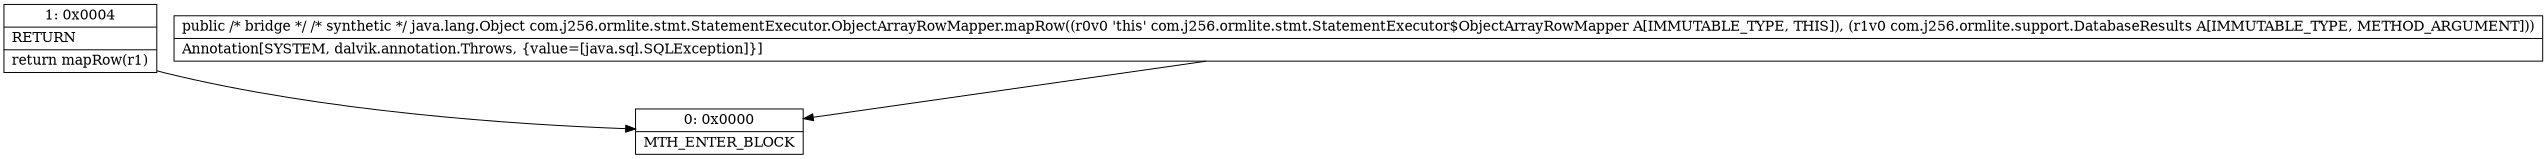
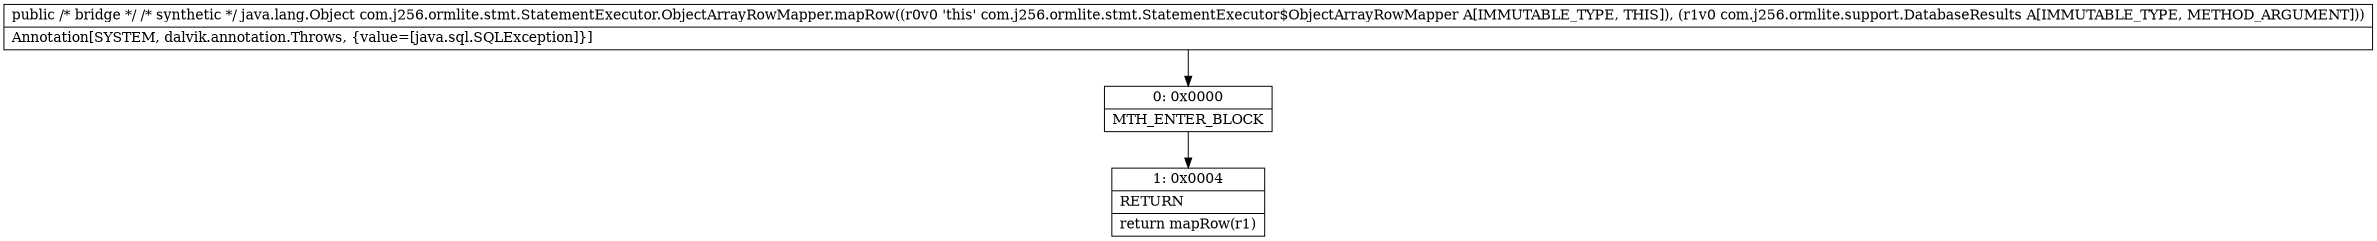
edge "1: 0x0004" -> "0: 0x0000": reversed
